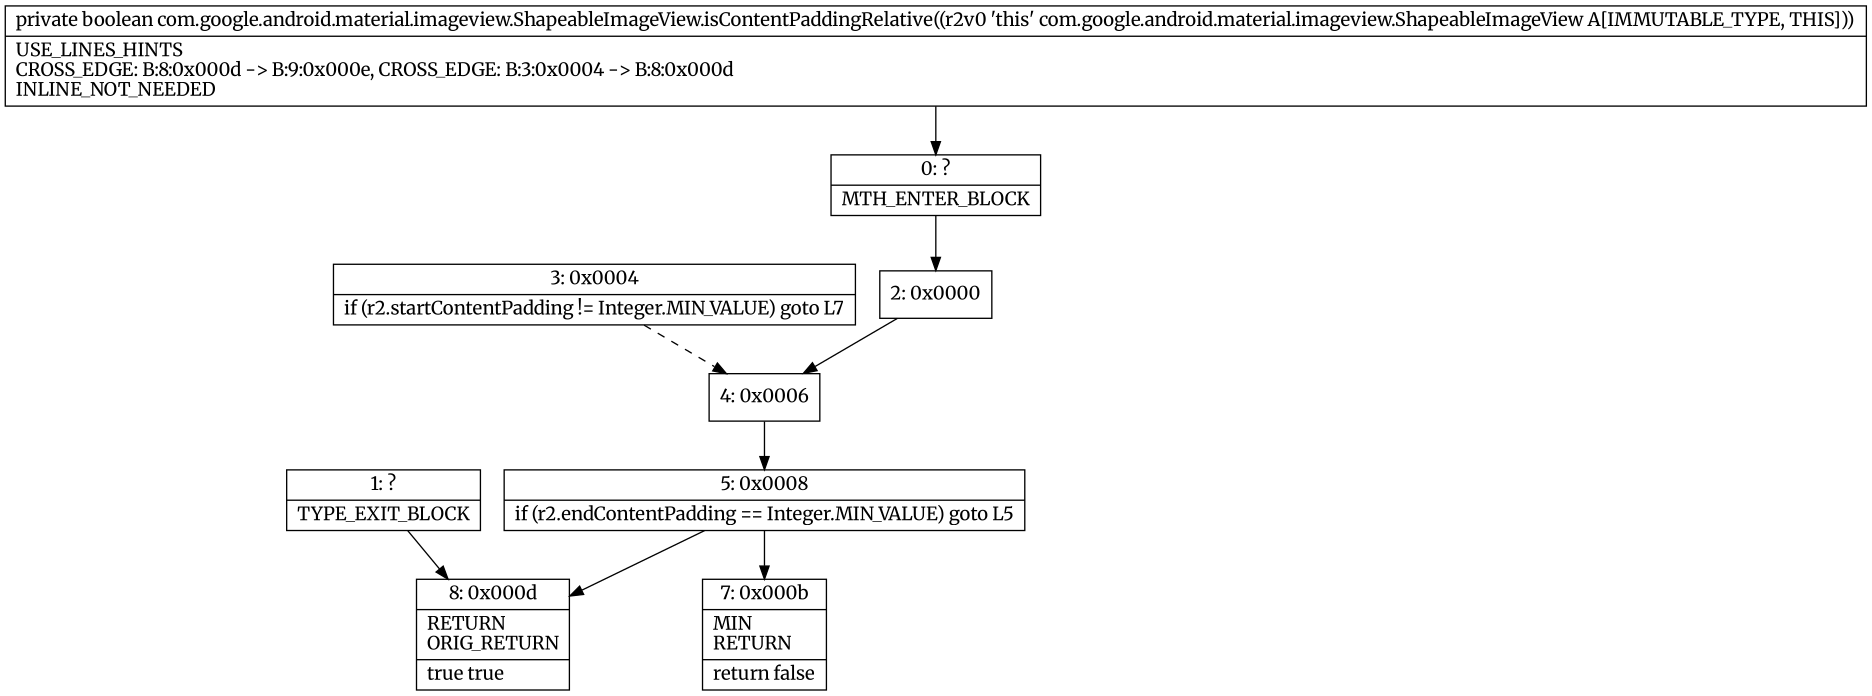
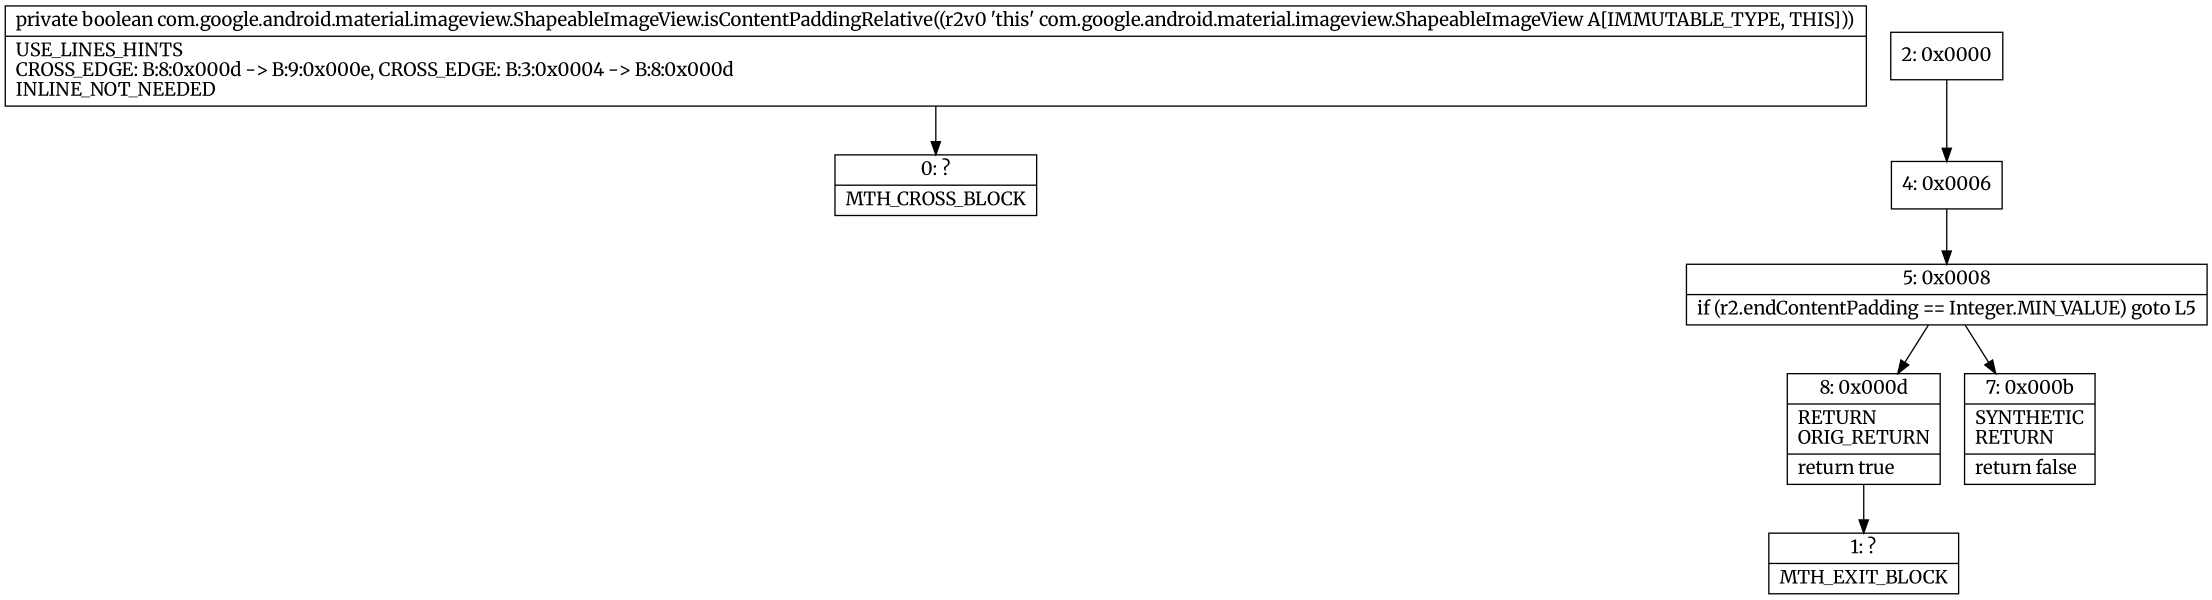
node "0: ?": text "MTH_ENTER_BLOCK" -> "MTH_CROSS_BLOCK"
edge "0: ?" -> "2: 0x0000": removed
node "3: 0x0004": removed
node "1: ?": text "TYPE_EXIT_BLOCK" -> "MTH_EXIT_BLOCK"
edge "1: ?" -> "8: 0x000d": reversed
node "7: 0x000b": text "MIN" -> "SYNTHETIC"
node "8: 0x000d": text "true true" -> "return true"
